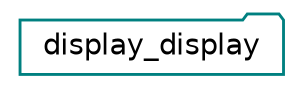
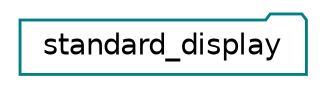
node "display_display": label "display_display" -> "standard_display"
